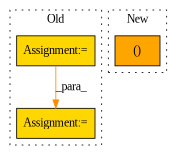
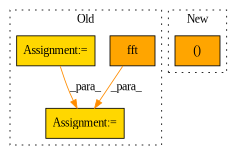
node "fft": added
